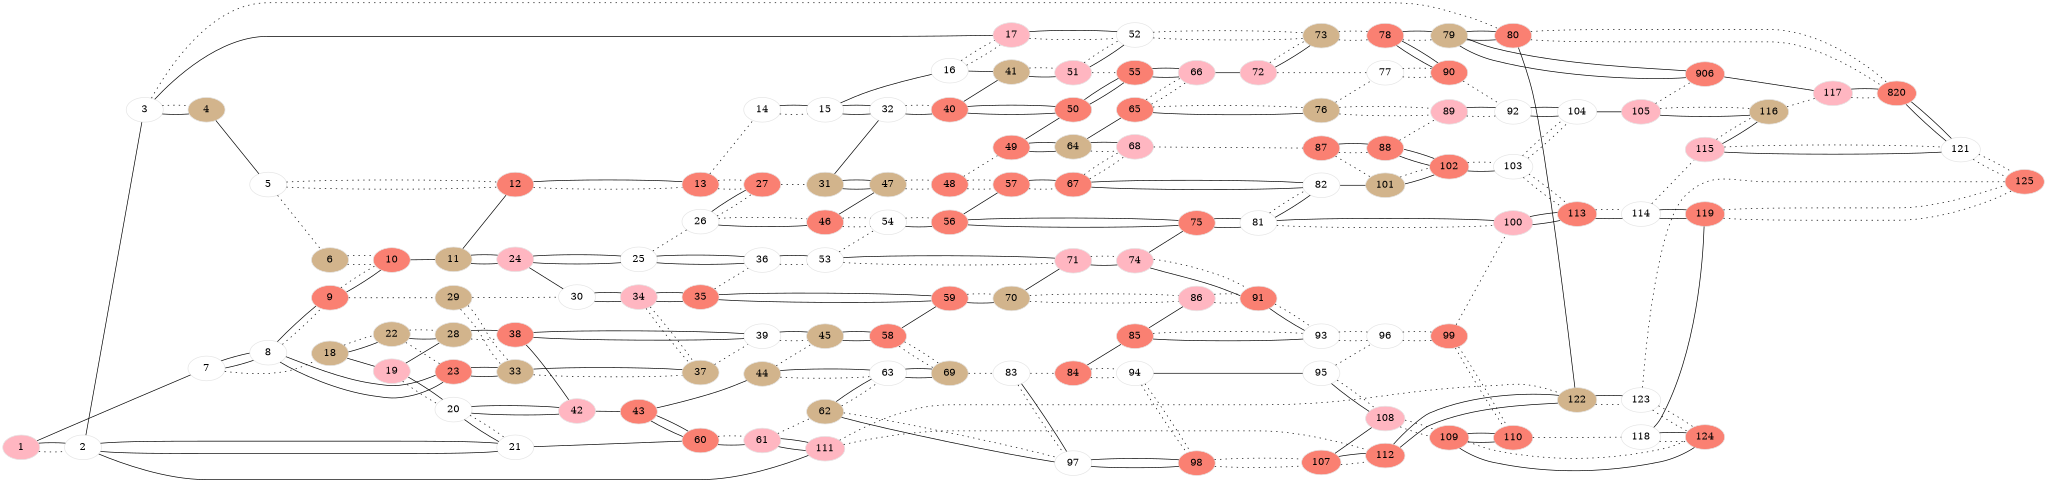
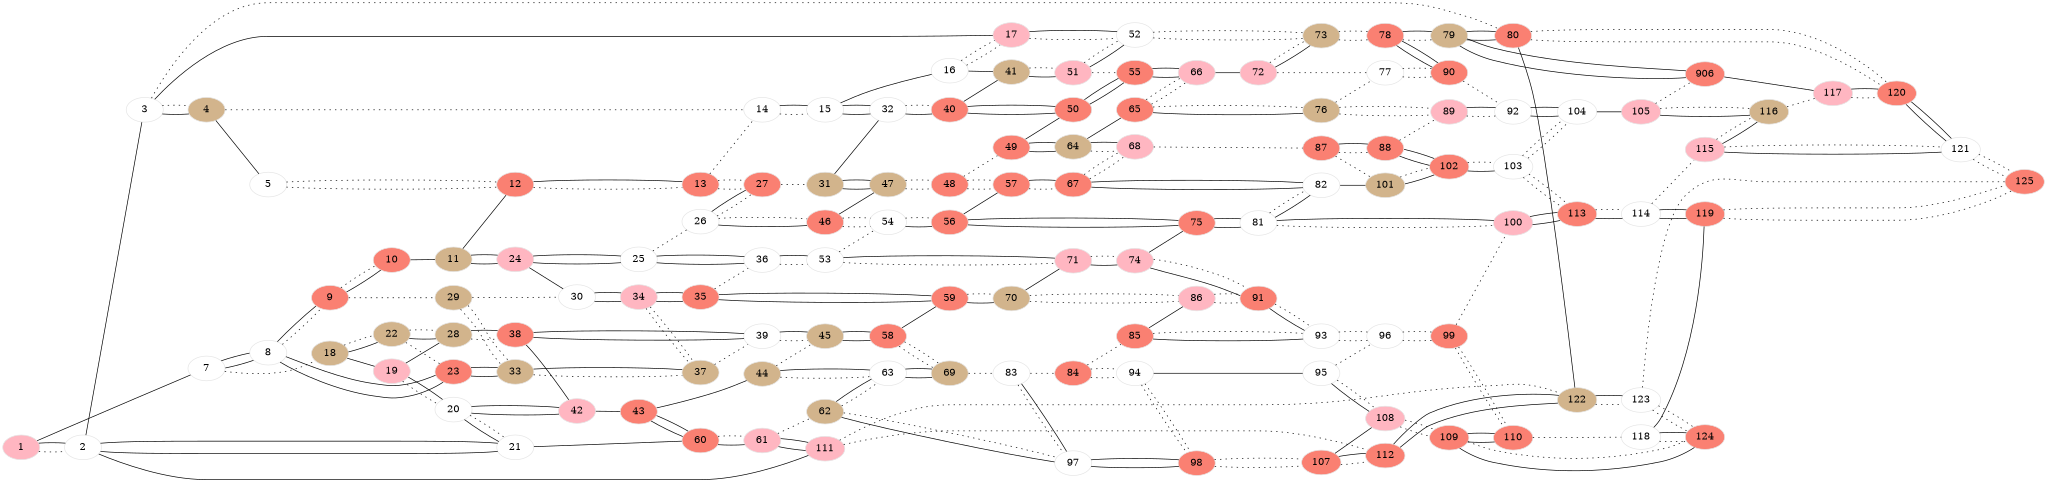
node "820": label "820" -> "120"
edge "4" -- "14": added
node "6": removed
edge "85" -- "84": style solid -> dotted
